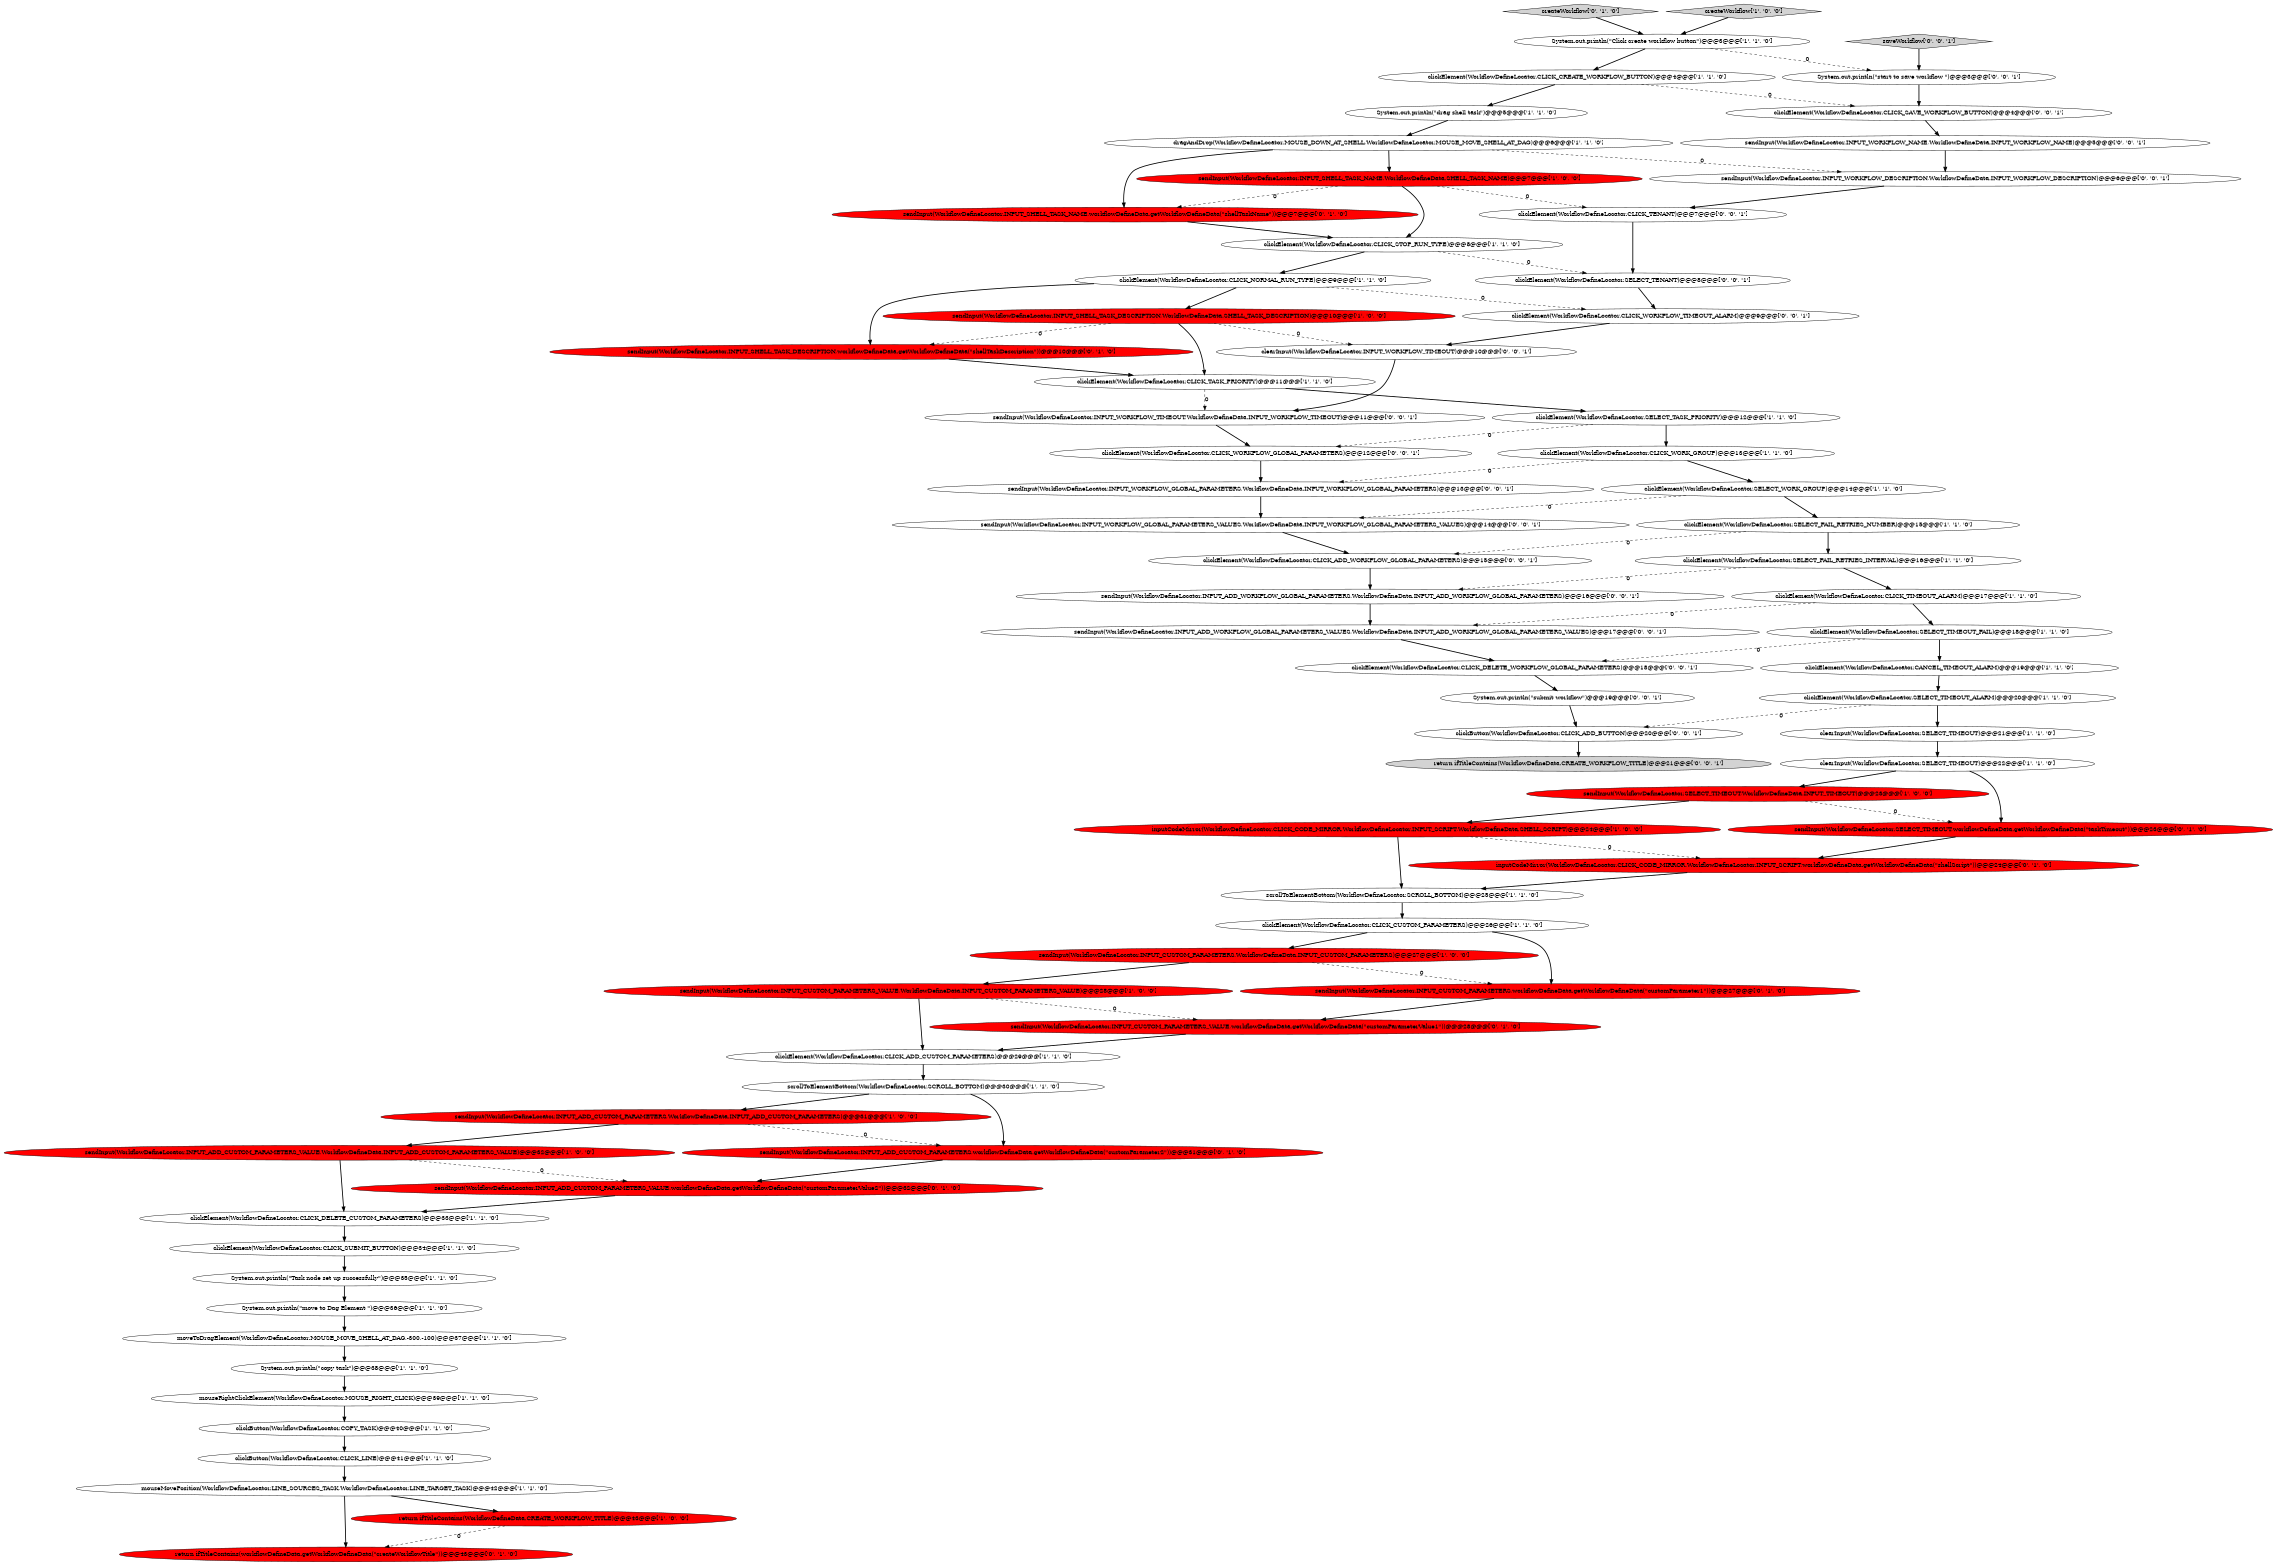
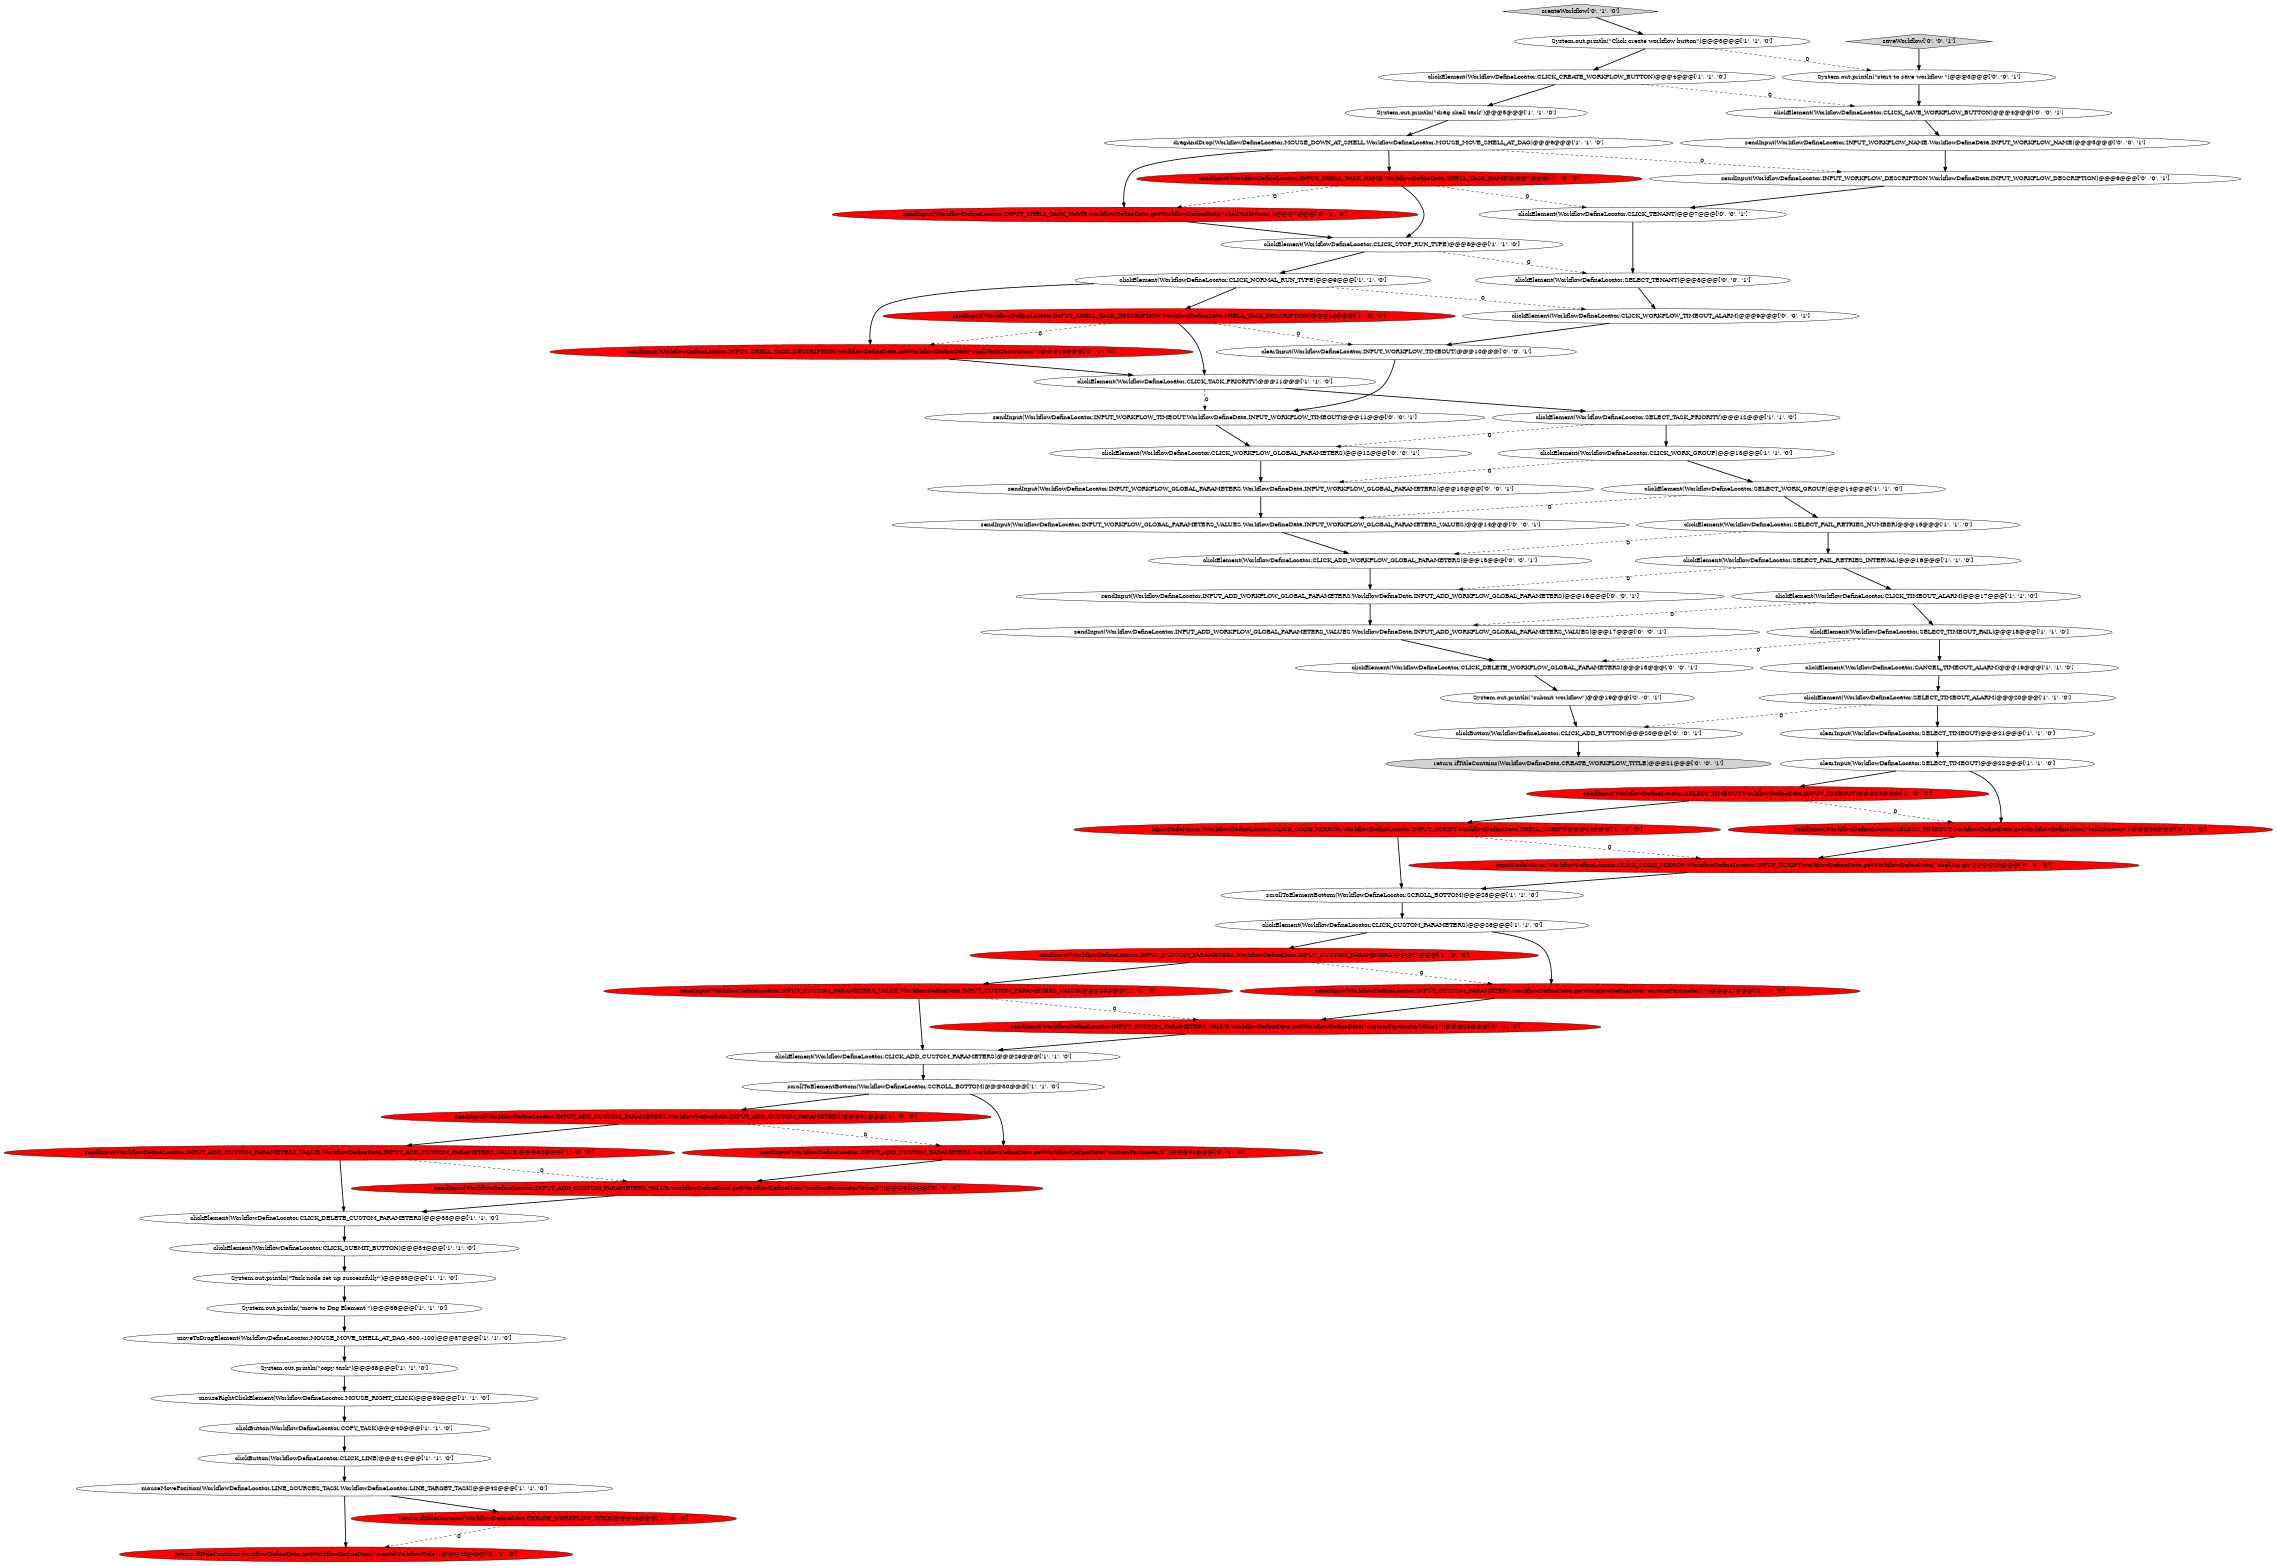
node "createWorkflow['1', '0', '0']": removed
